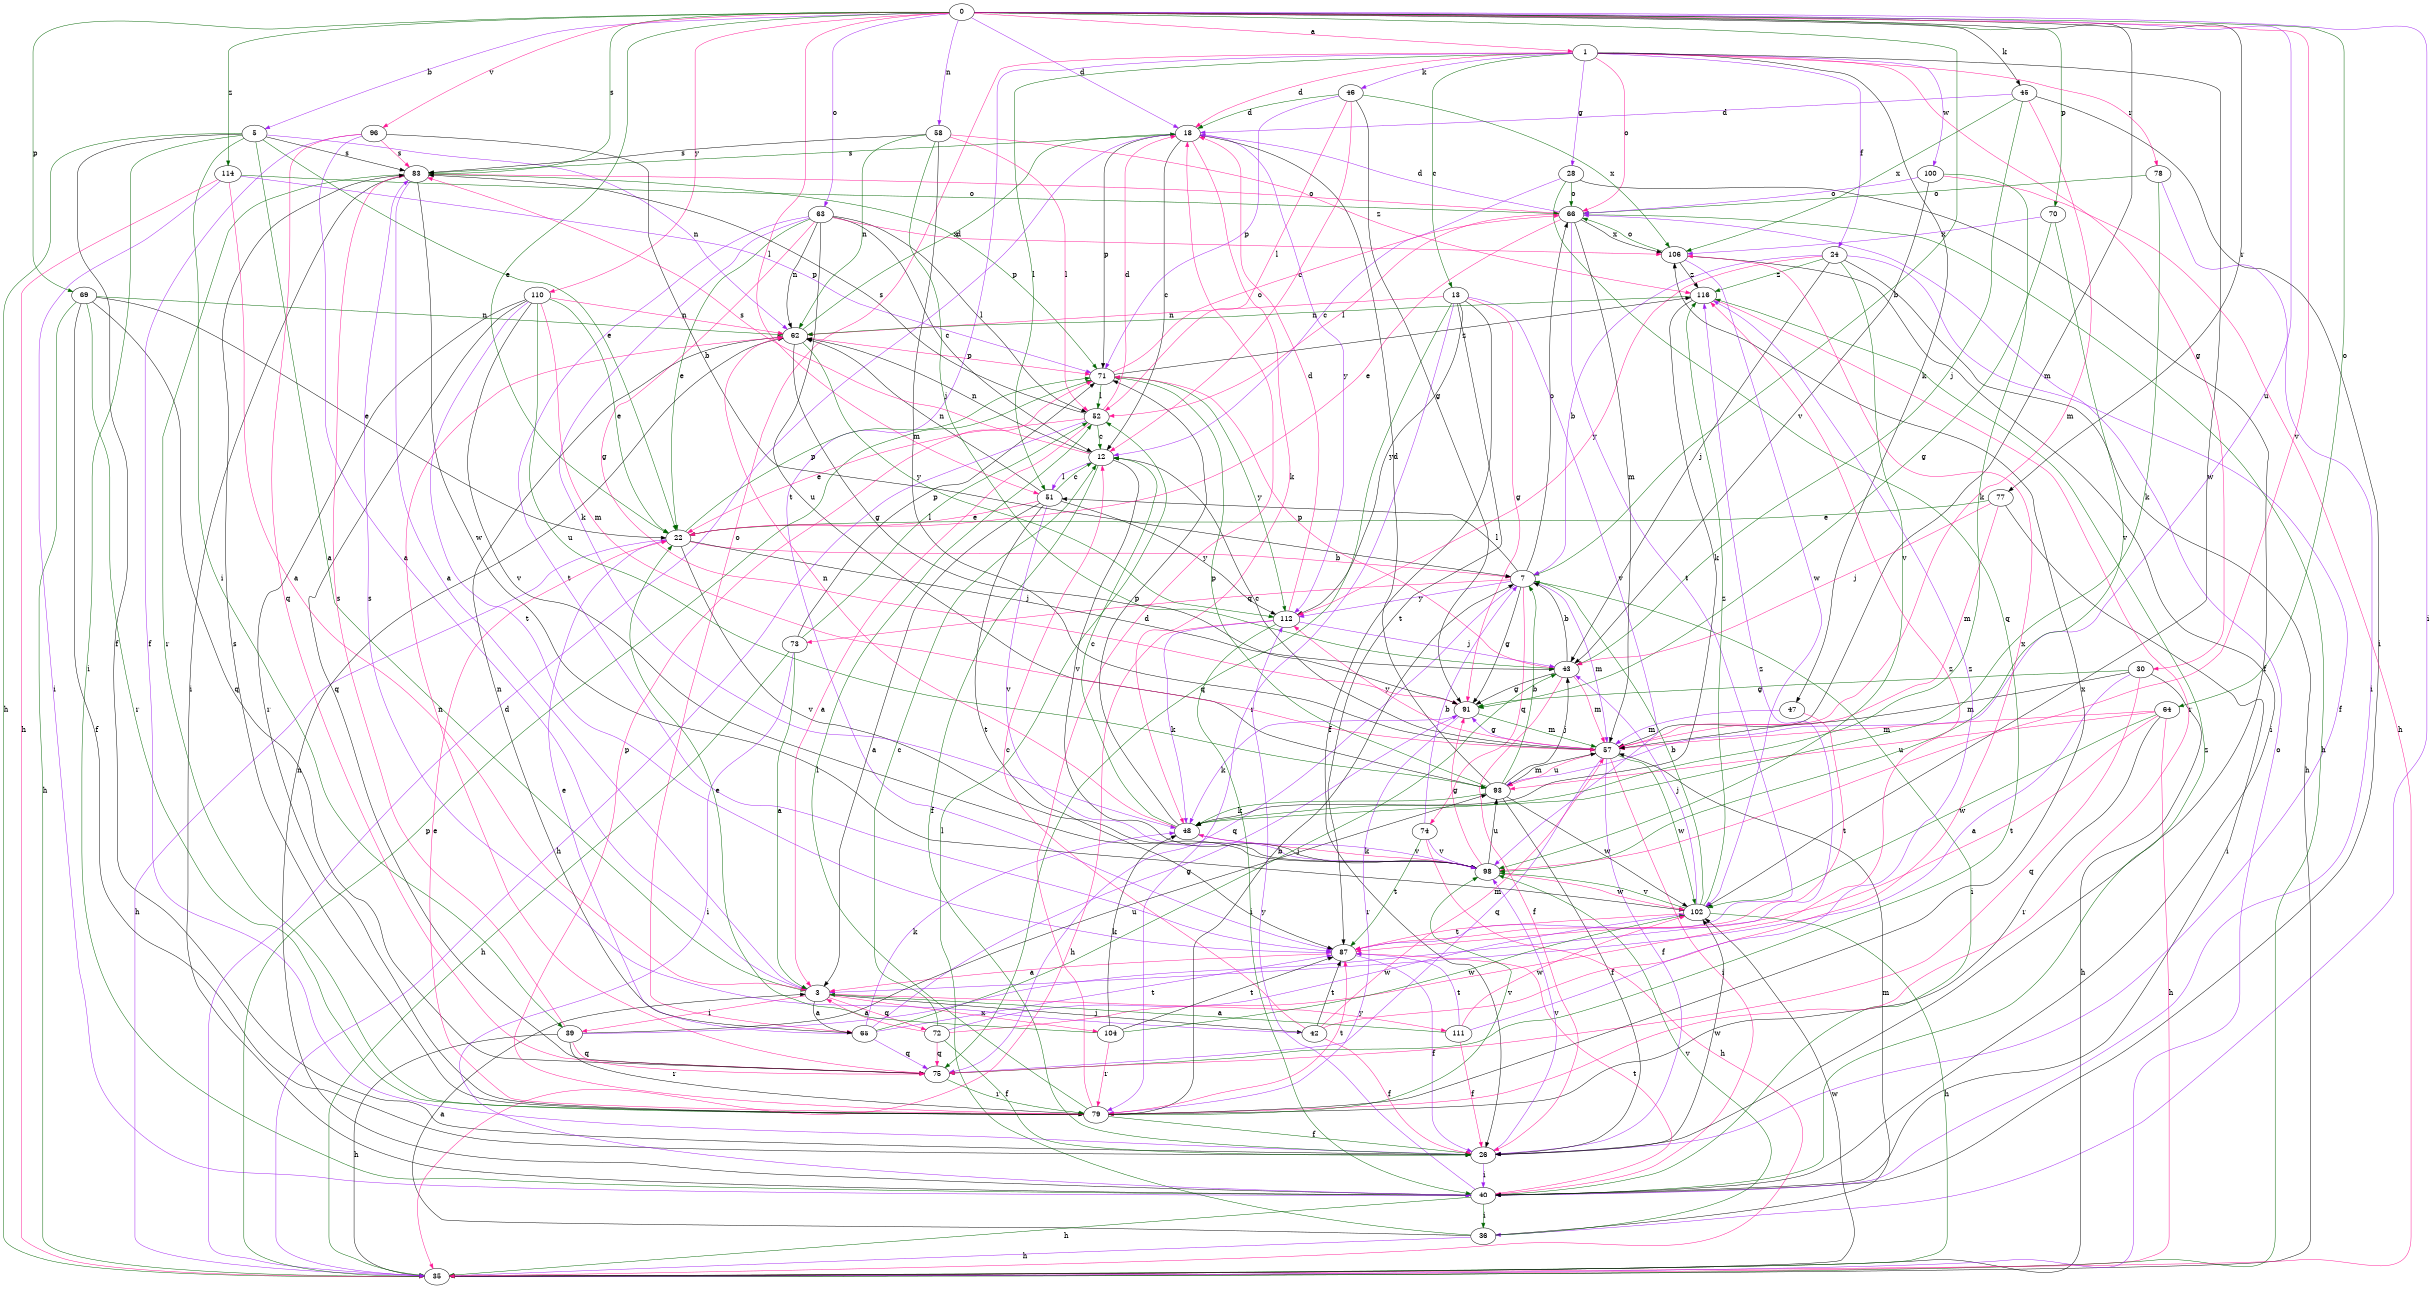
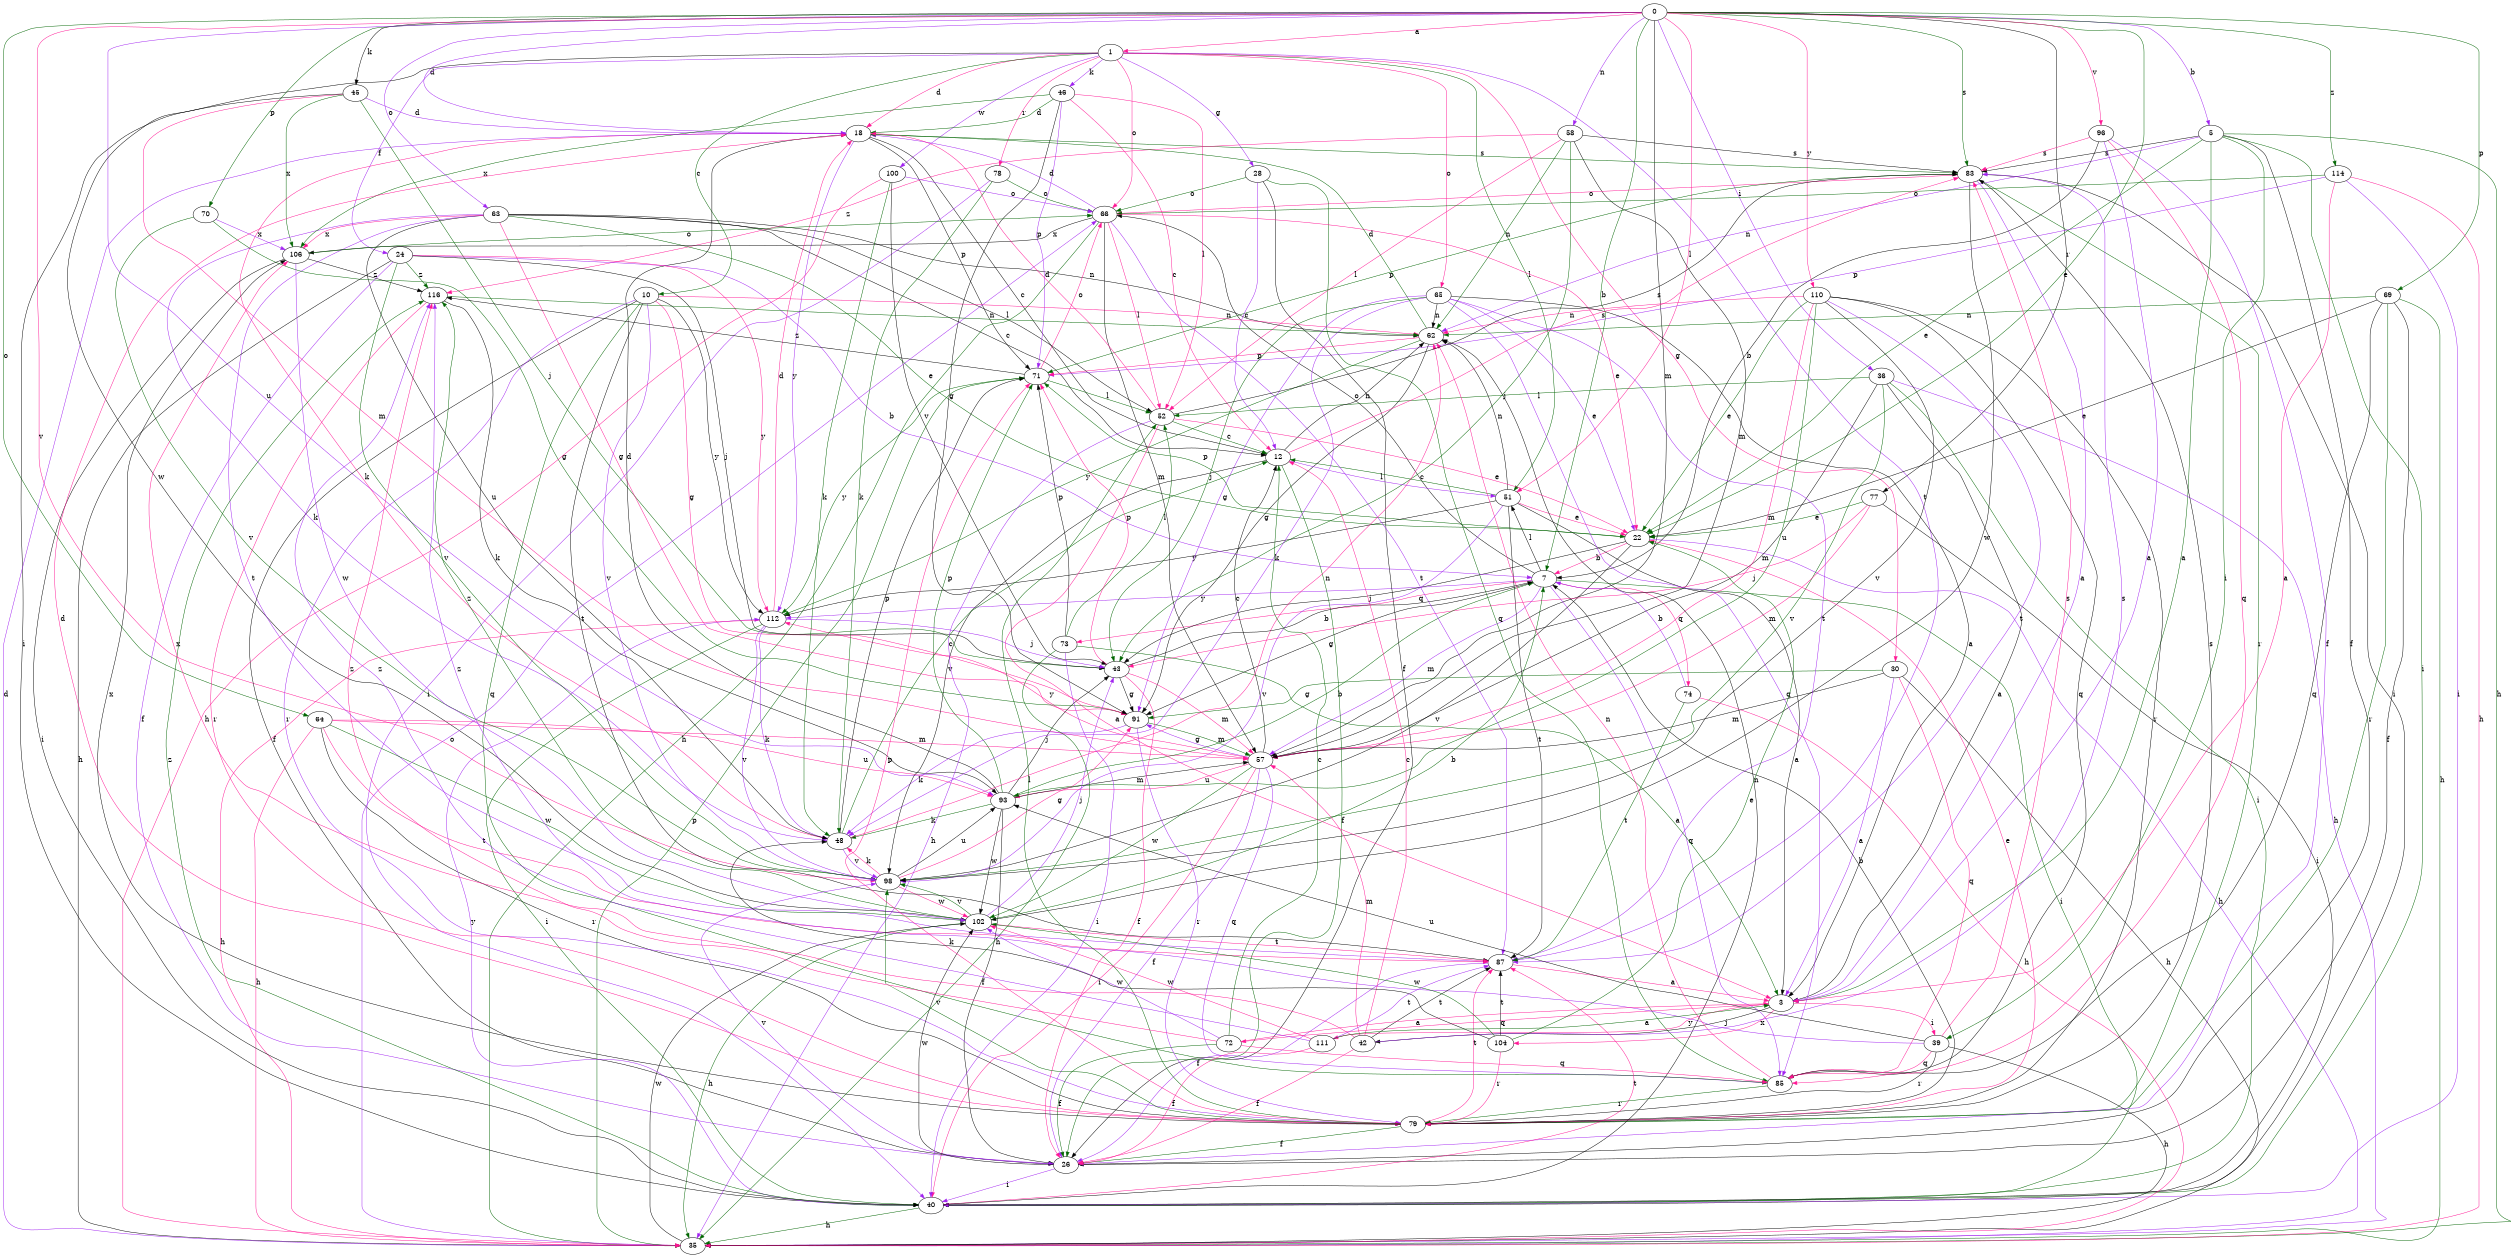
node "13": label "13" -> "10"
node "47": removed
edge "74" -> "98": now "112" -> "98"
edge "3" -> "65": reversed
node "75": label "75" -> "85"
edge "40" -> "36": reversed
